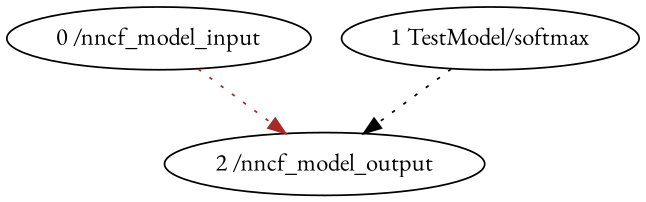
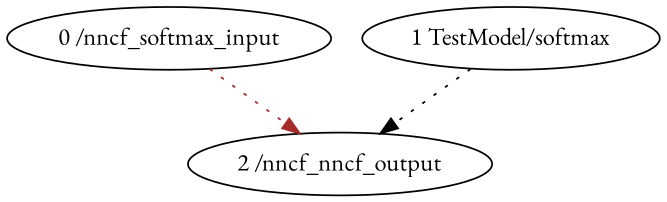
node "0 /nncf_model_input": label "0 /nncf_model_input" -> "0 /nncf_softmax_input"
node "2 /nncf_model_output": label "2 /nncf_model_output" -> "2 /nncf_nncf_output"
